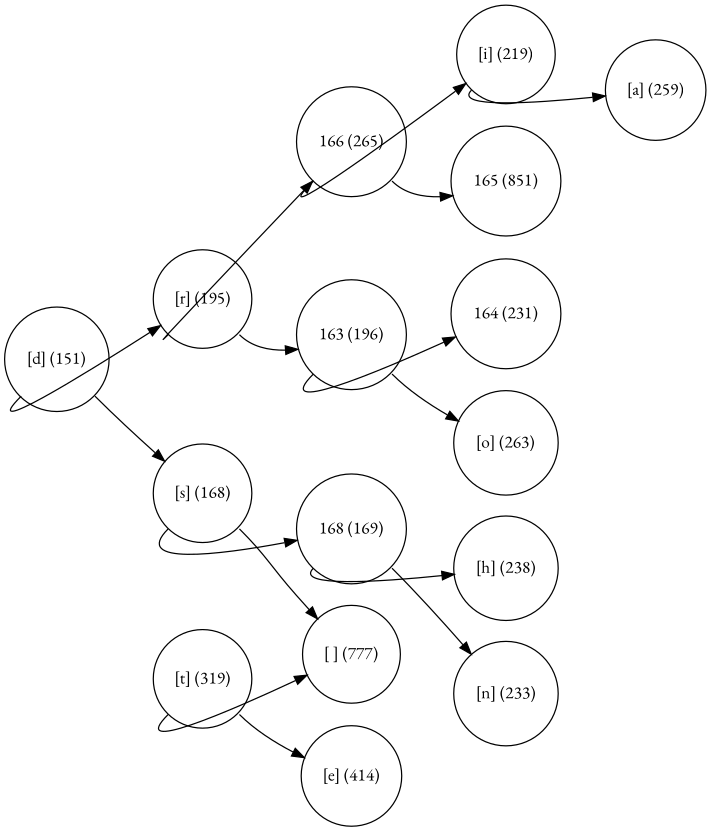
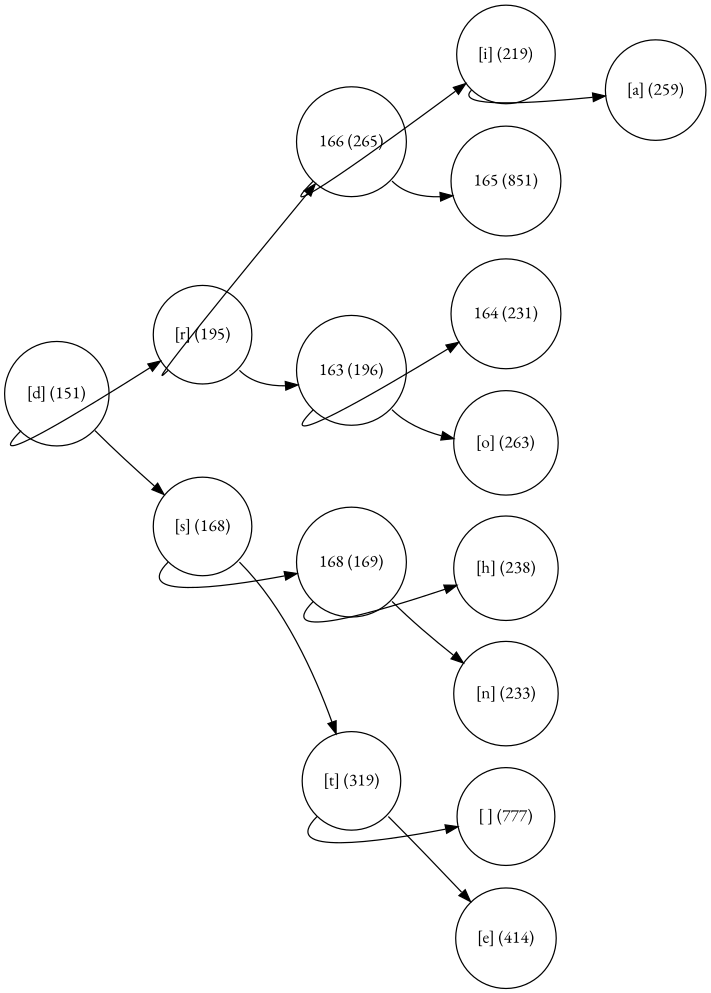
edge "[s] (168)" -> "[ ] (777)": now "[s] (168)" -> "[t] (319)"
